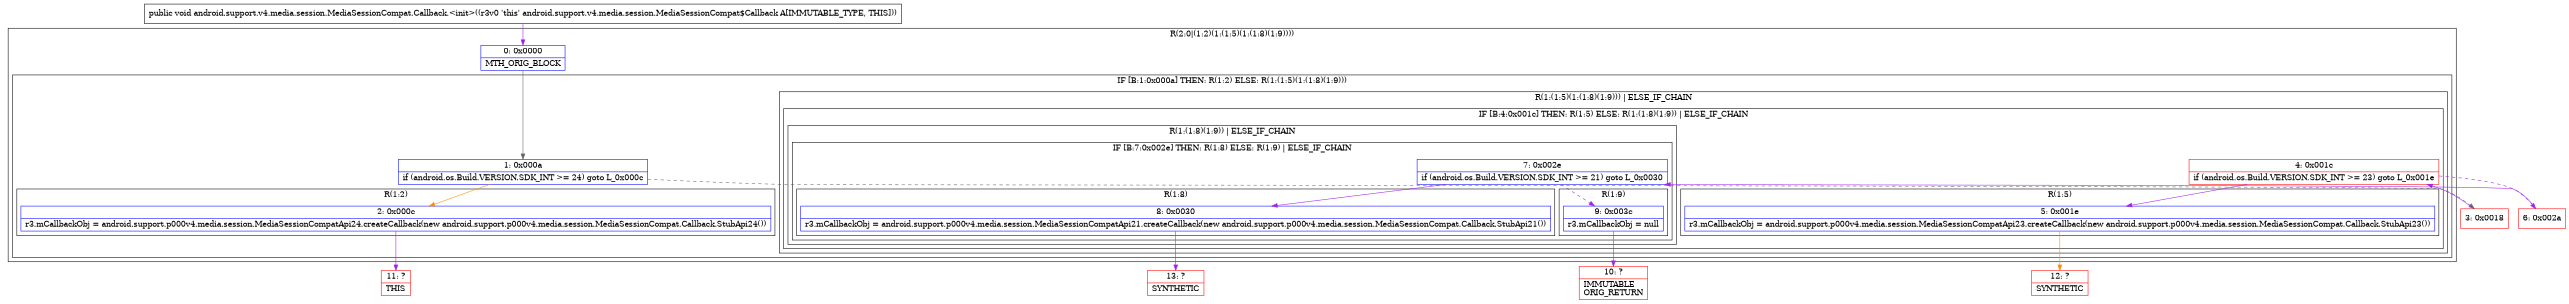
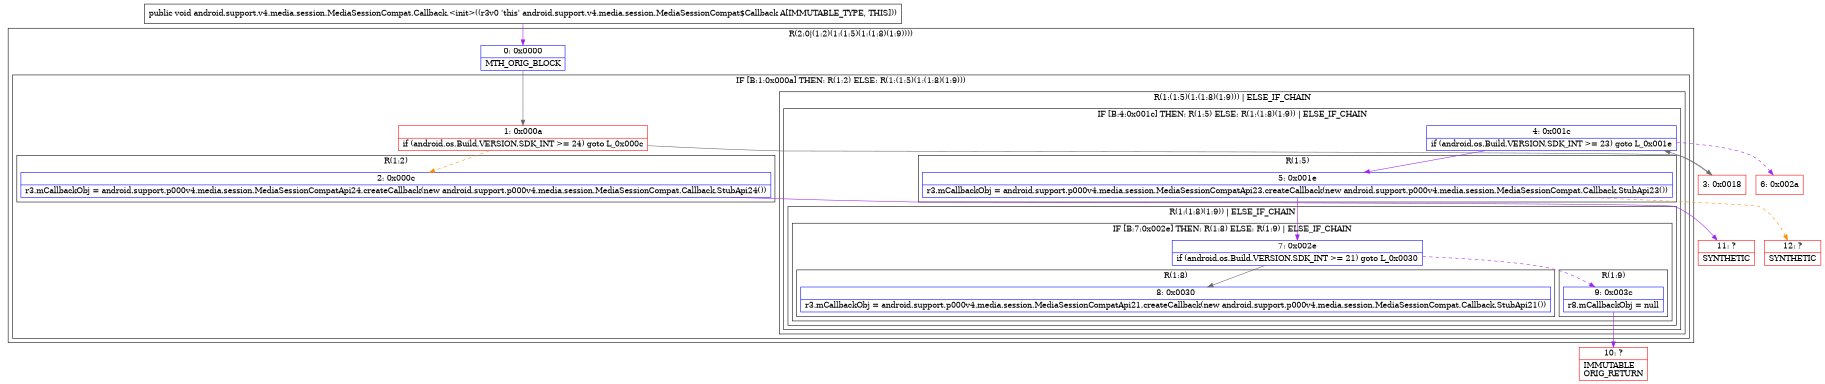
node "1: 0x000a": color blue -> red
node "4: 0x001c": color red -> blue
edge "6: 0x002a" -> "7: 0x002e": now "5: 0x001e" -> "7: 0x002e"
edge "1: 0x000a" -> "3: 0x0018": style dashed -> solid
edge "1: 0x000a" -> "2: 0x000c": style solid -> dashed
edge "7: 0x002e" -> "8: 0x0030": color purple -> gray40
edge "3: 0x0018" -> "4: 0x001c": color purple -> gray40
node "9: 0x003c": text "r3.mCallbackObj = null" -> "r8.mCallbackObj = null"
edge "5: 0x001e" -> "12: ?": style solid -> dashed
node "13: ?": removed
node "11: ?": text "THIS" -> "SYNTHETIC"
